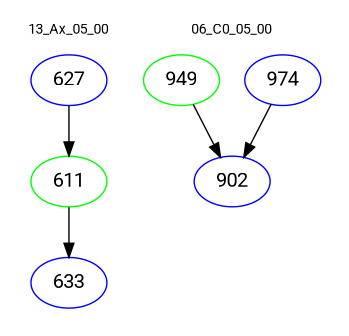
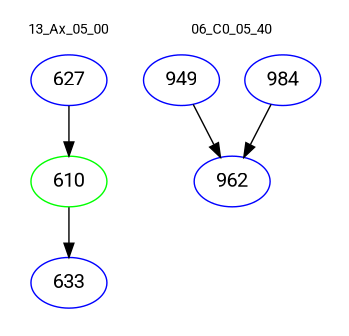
cluster "06_C0_05_00": label "06_C0_05_00" -> "06_C0_05_40"
node "949": color green -> blue
node "974": label "974" -> "984"
node "611": label "611" -> "610"
node "902": label "902" -> "962"
